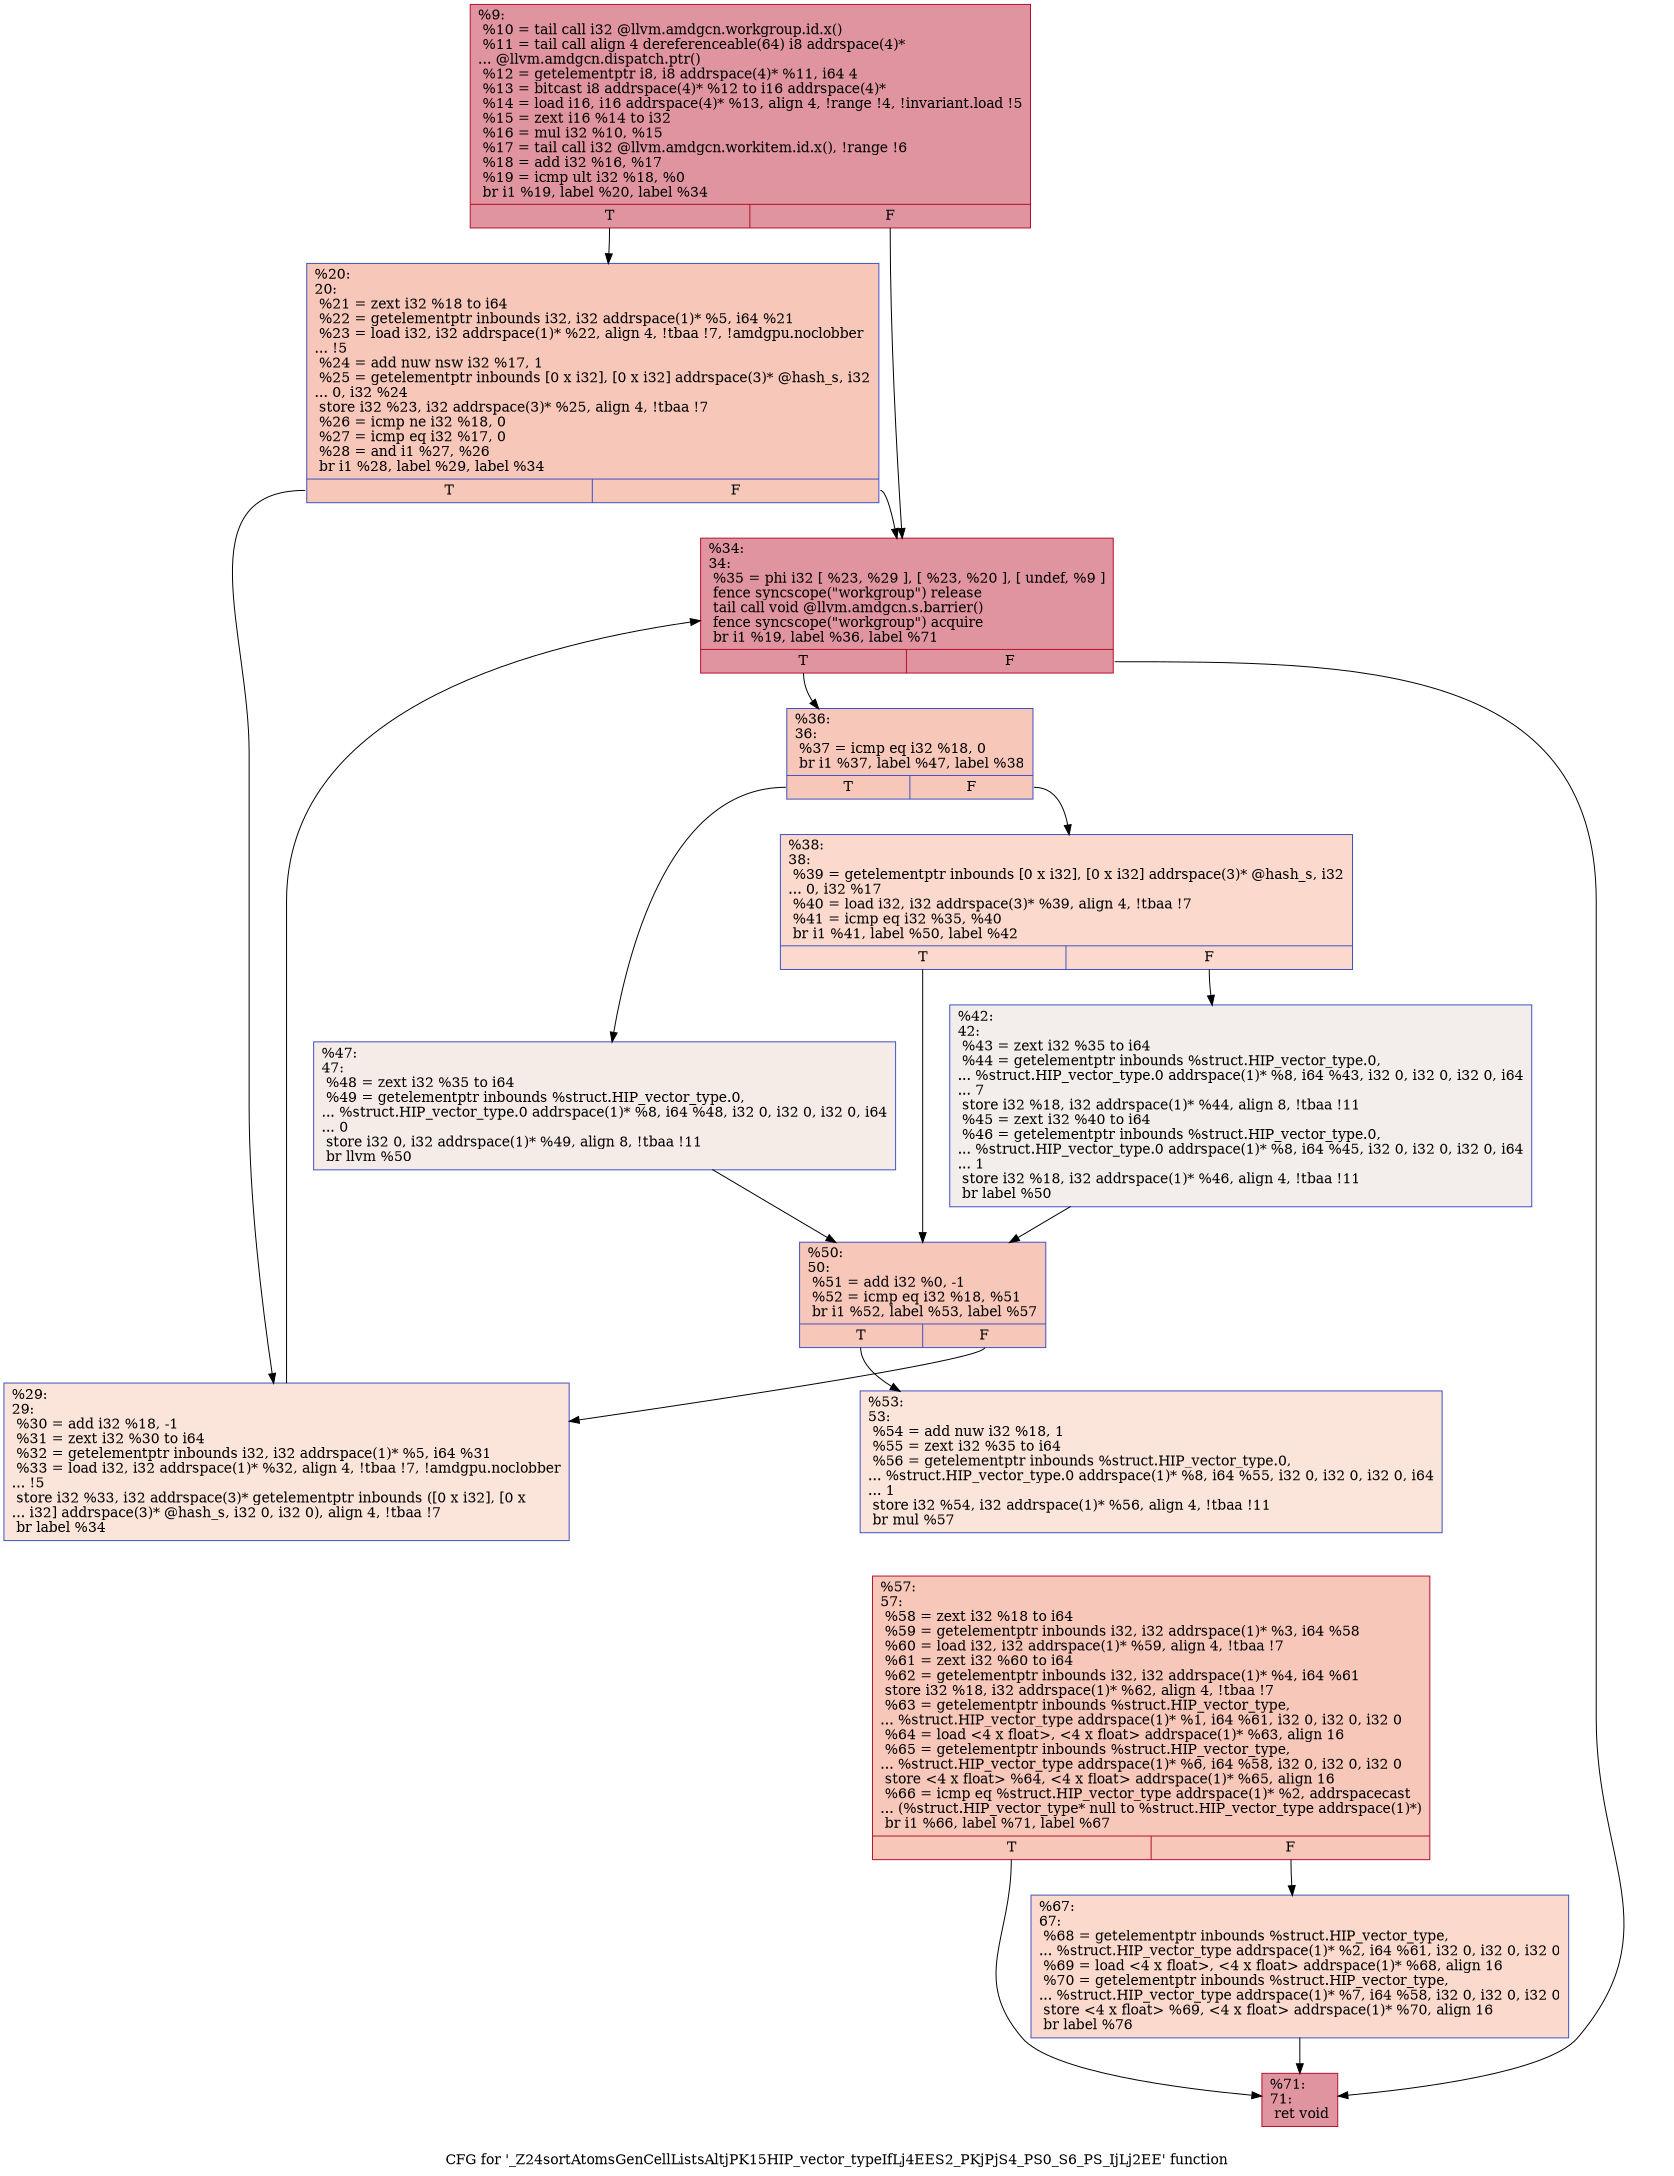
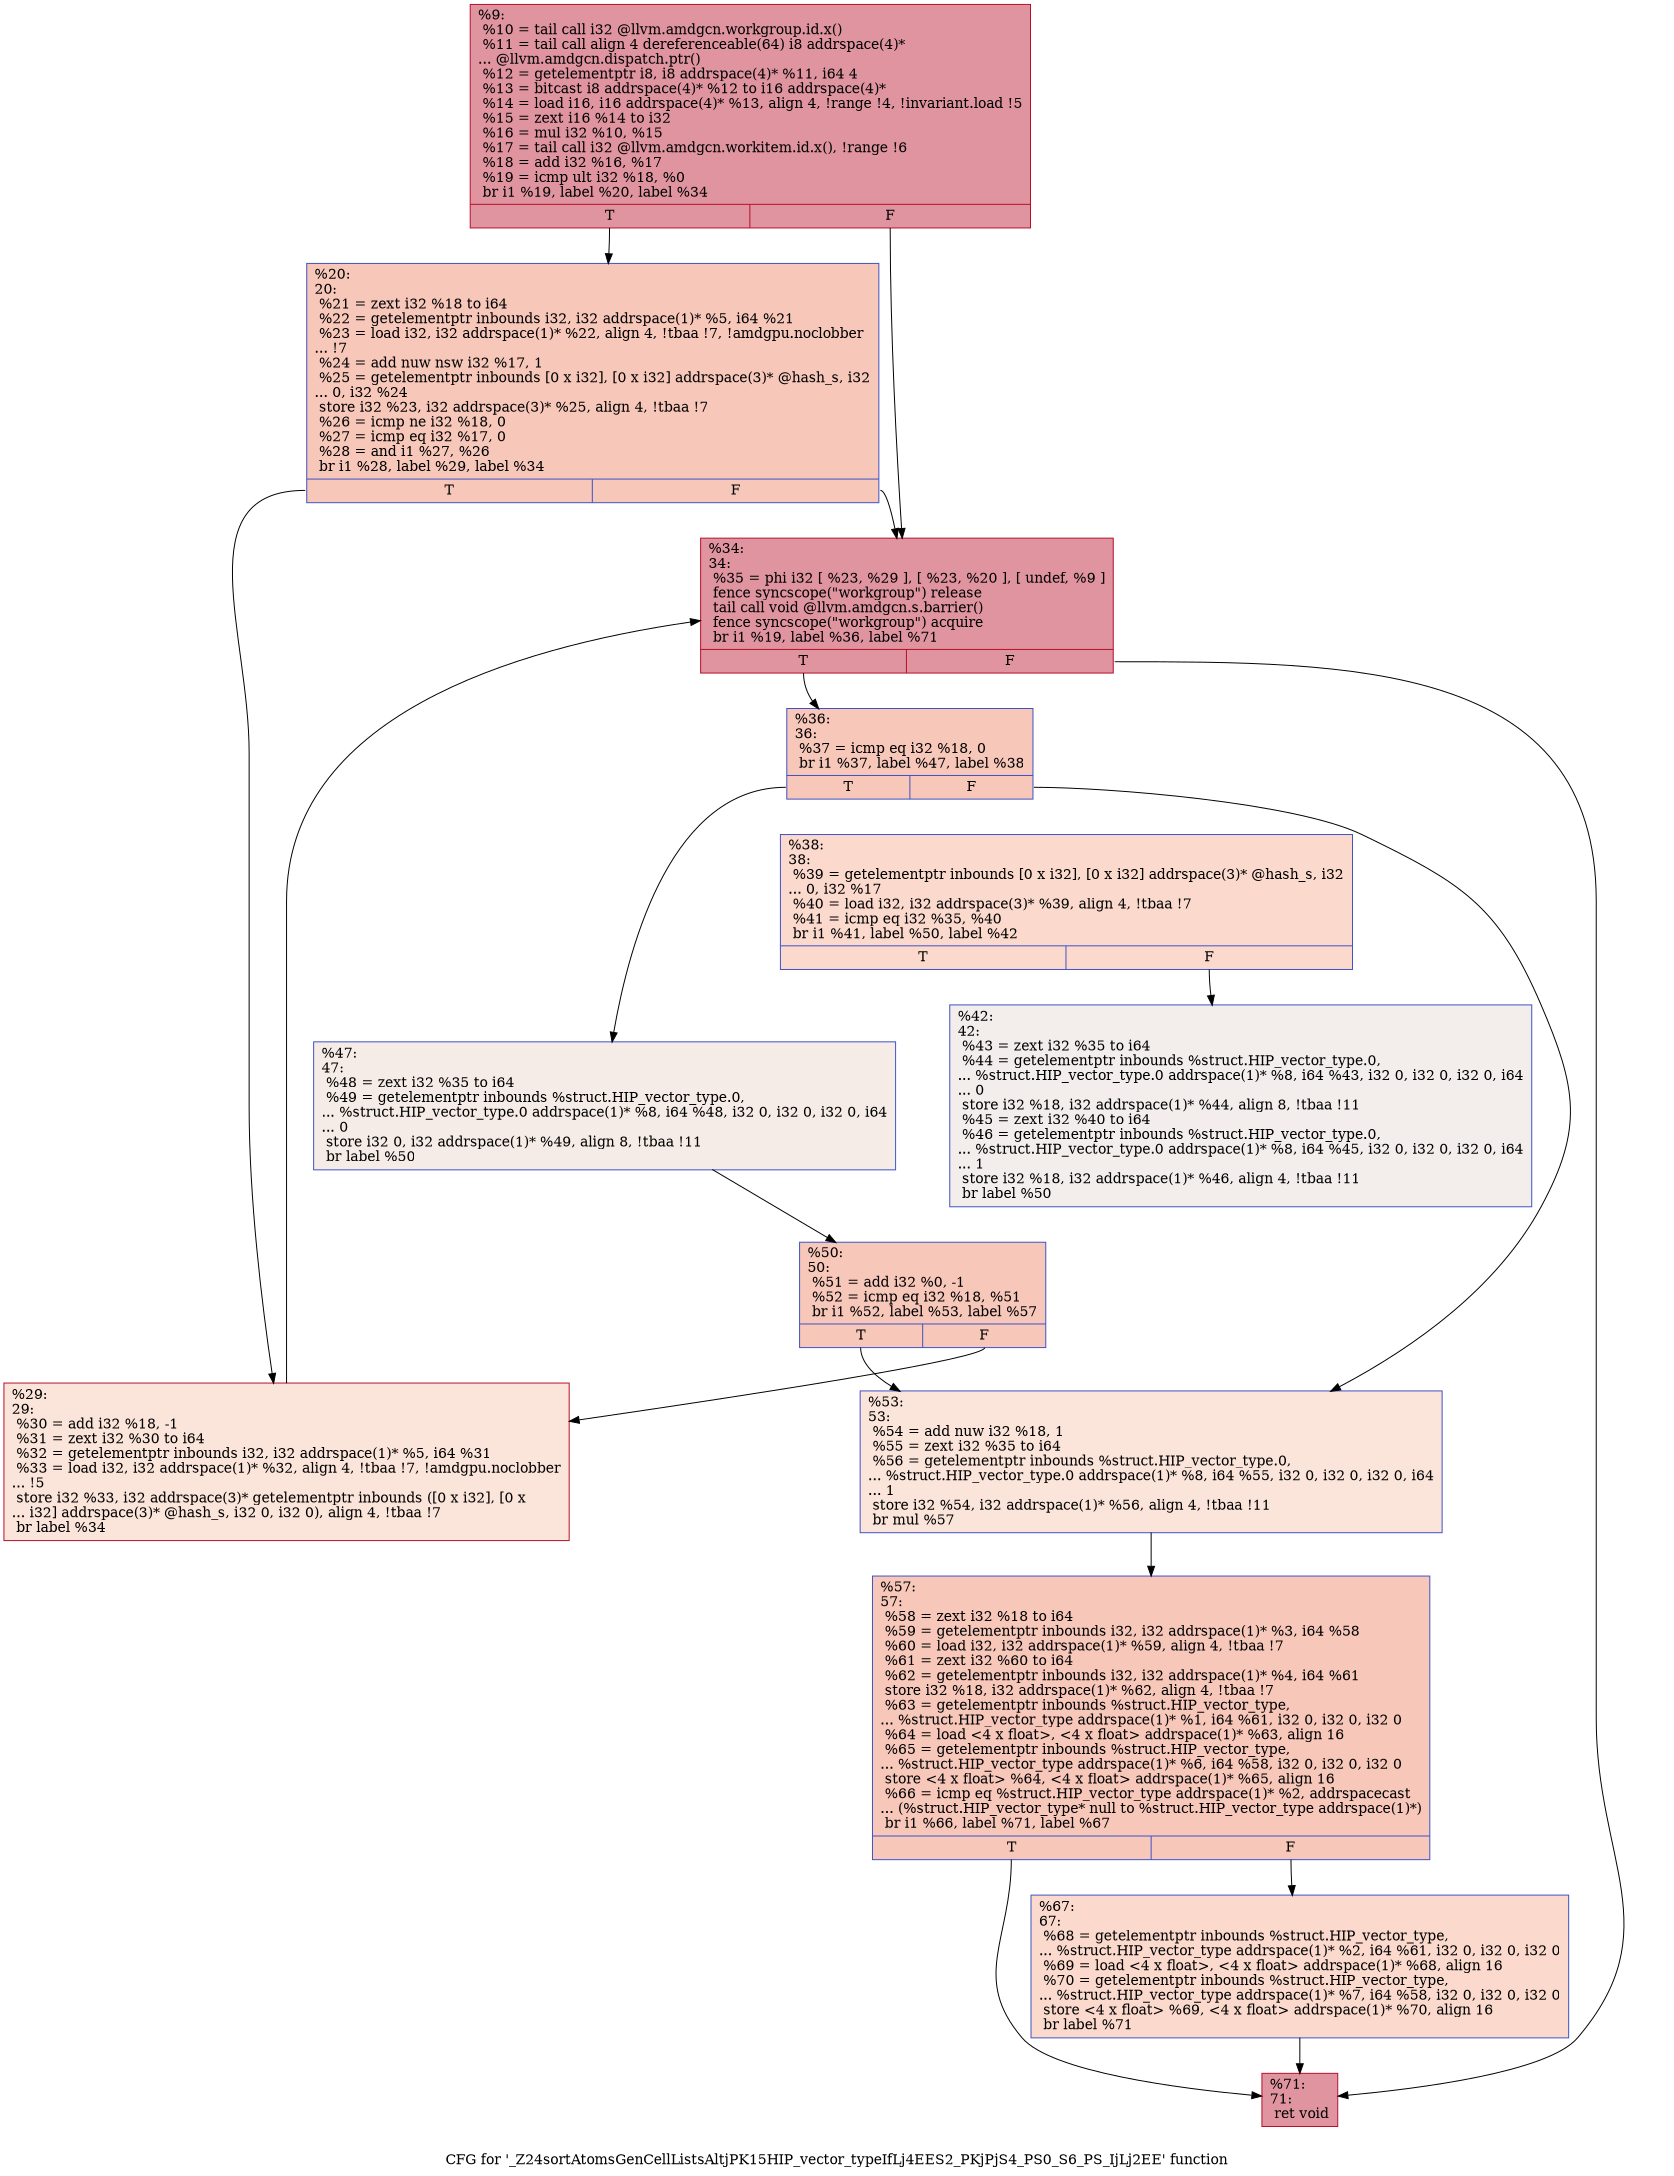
node "%20:": text "... !5" -> "... !7"
edge "%36:" -> "%38:": now "%36:" -> "%53:"
node "%42:": text "... 7" -> "... 0"
edge "%38:" -> "%50:": removed
node "%47:": text "br llvm %50" -> "br label %50"
edge "%42:" -> "%50:": removed
node "%29:": color #3d50c3ff -> #b70d28ff
edge "%53:" -> "%57:": added
node "%57:": color #b70d28ff -> #3d50c3ff
node "%67:": text "br label %76" -> "br label %71"
